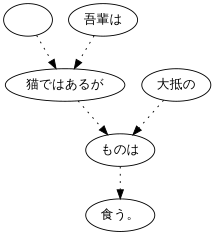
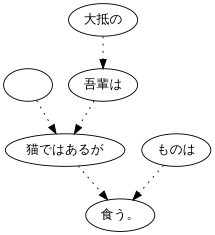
edge "猫ではあるが" -> "ものは": now "猫ではあるが" -> "食う。"
edge "大抵の" -> "ものは": now "大抵の" -> "吾輩は"
